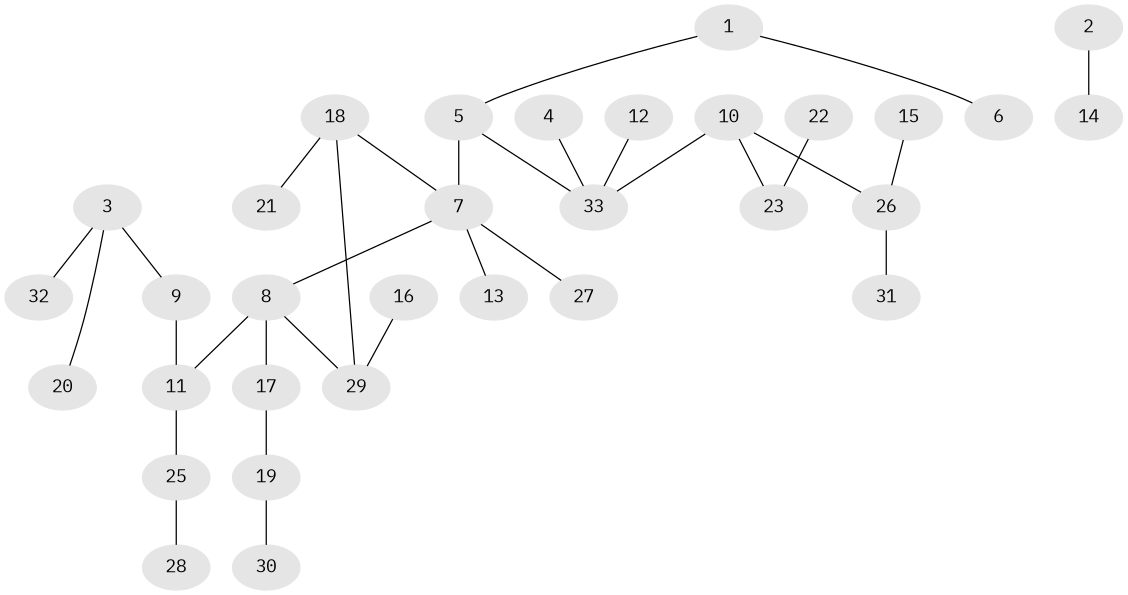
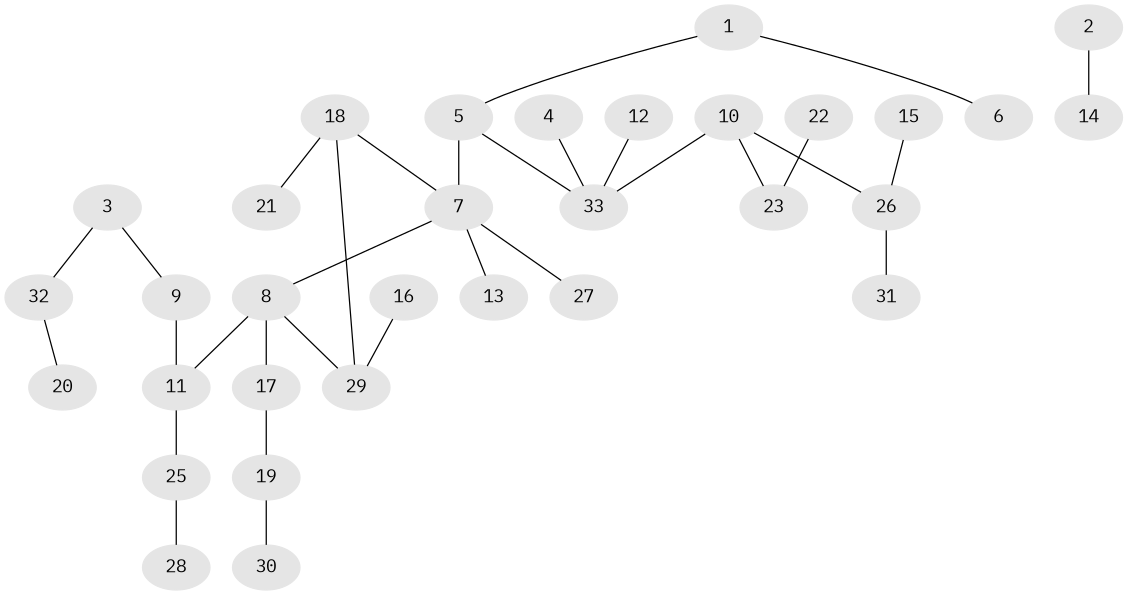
edge "3" -- "20": now "32" -- "20"
